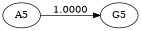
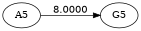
edge "A5" -- "G5": label "1.0000" -> "8.0000"
